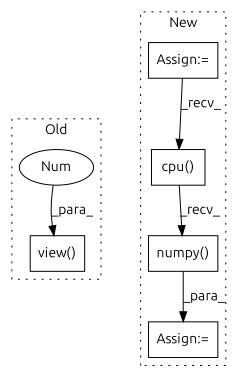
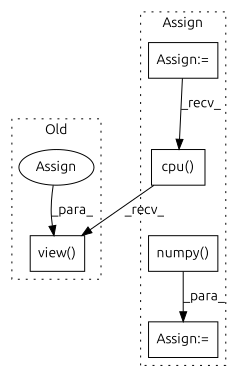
cluster "New": label "New" -> "Assign"
node "Num": label "Num" -> "Assign"
edge "cpu()" -> "numpy()": now "cpu()" -> "view()"
